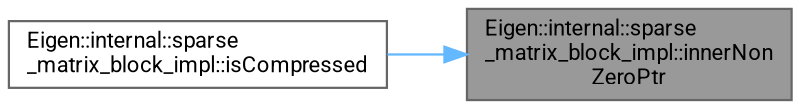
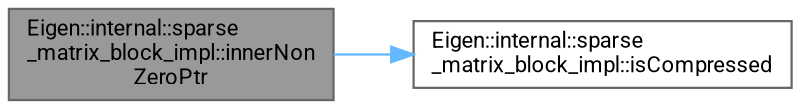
edge "Eigen::internal::sparse _matrix_block_impl::isCompressed" -> "Eigen::internal::sparse _matrix_block_impl::innerNon ZeroPtr": reversed
